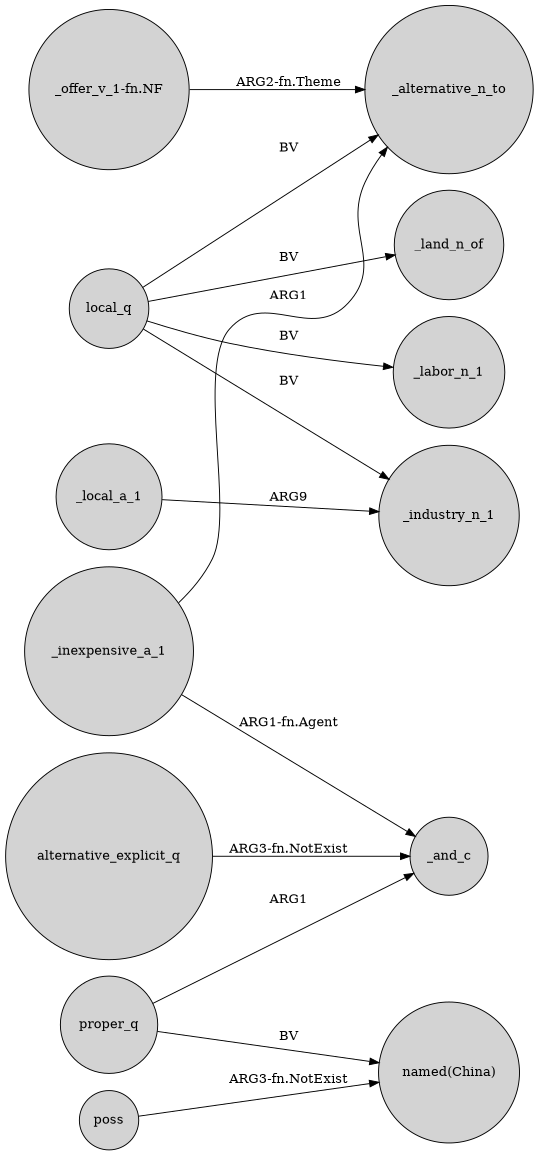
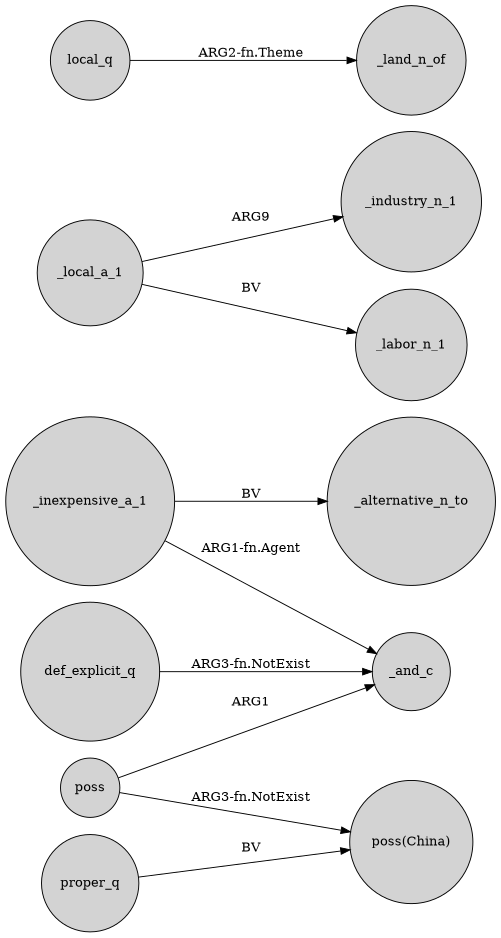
node "_offer_v_1-fn.NF": removed
edge "local_q" -> "_alternative_n_to": removed, label "BV"
edge "local_q" -> "_land_n_of": label "BV" -> "ARG2-fn.Theme"
edge "_inexpensive_a_1" -> "_alternative_n_to": label "ARG1" -> "BV"
edge "local_q" -> "_labor_n_1": now "_local_a_1" -> "_labor_n_1"
edge "local_q" -> "_industry_n_1": removed, label "BV"
node "alternative_explicit_q": label "alternative_explicit_q" -> "def_explicit_q"
edge "proper_q" -> "_and_c": now "poss" -> "_and_c"
node "named(China)": label "named(China)" -> "poss(China)"
